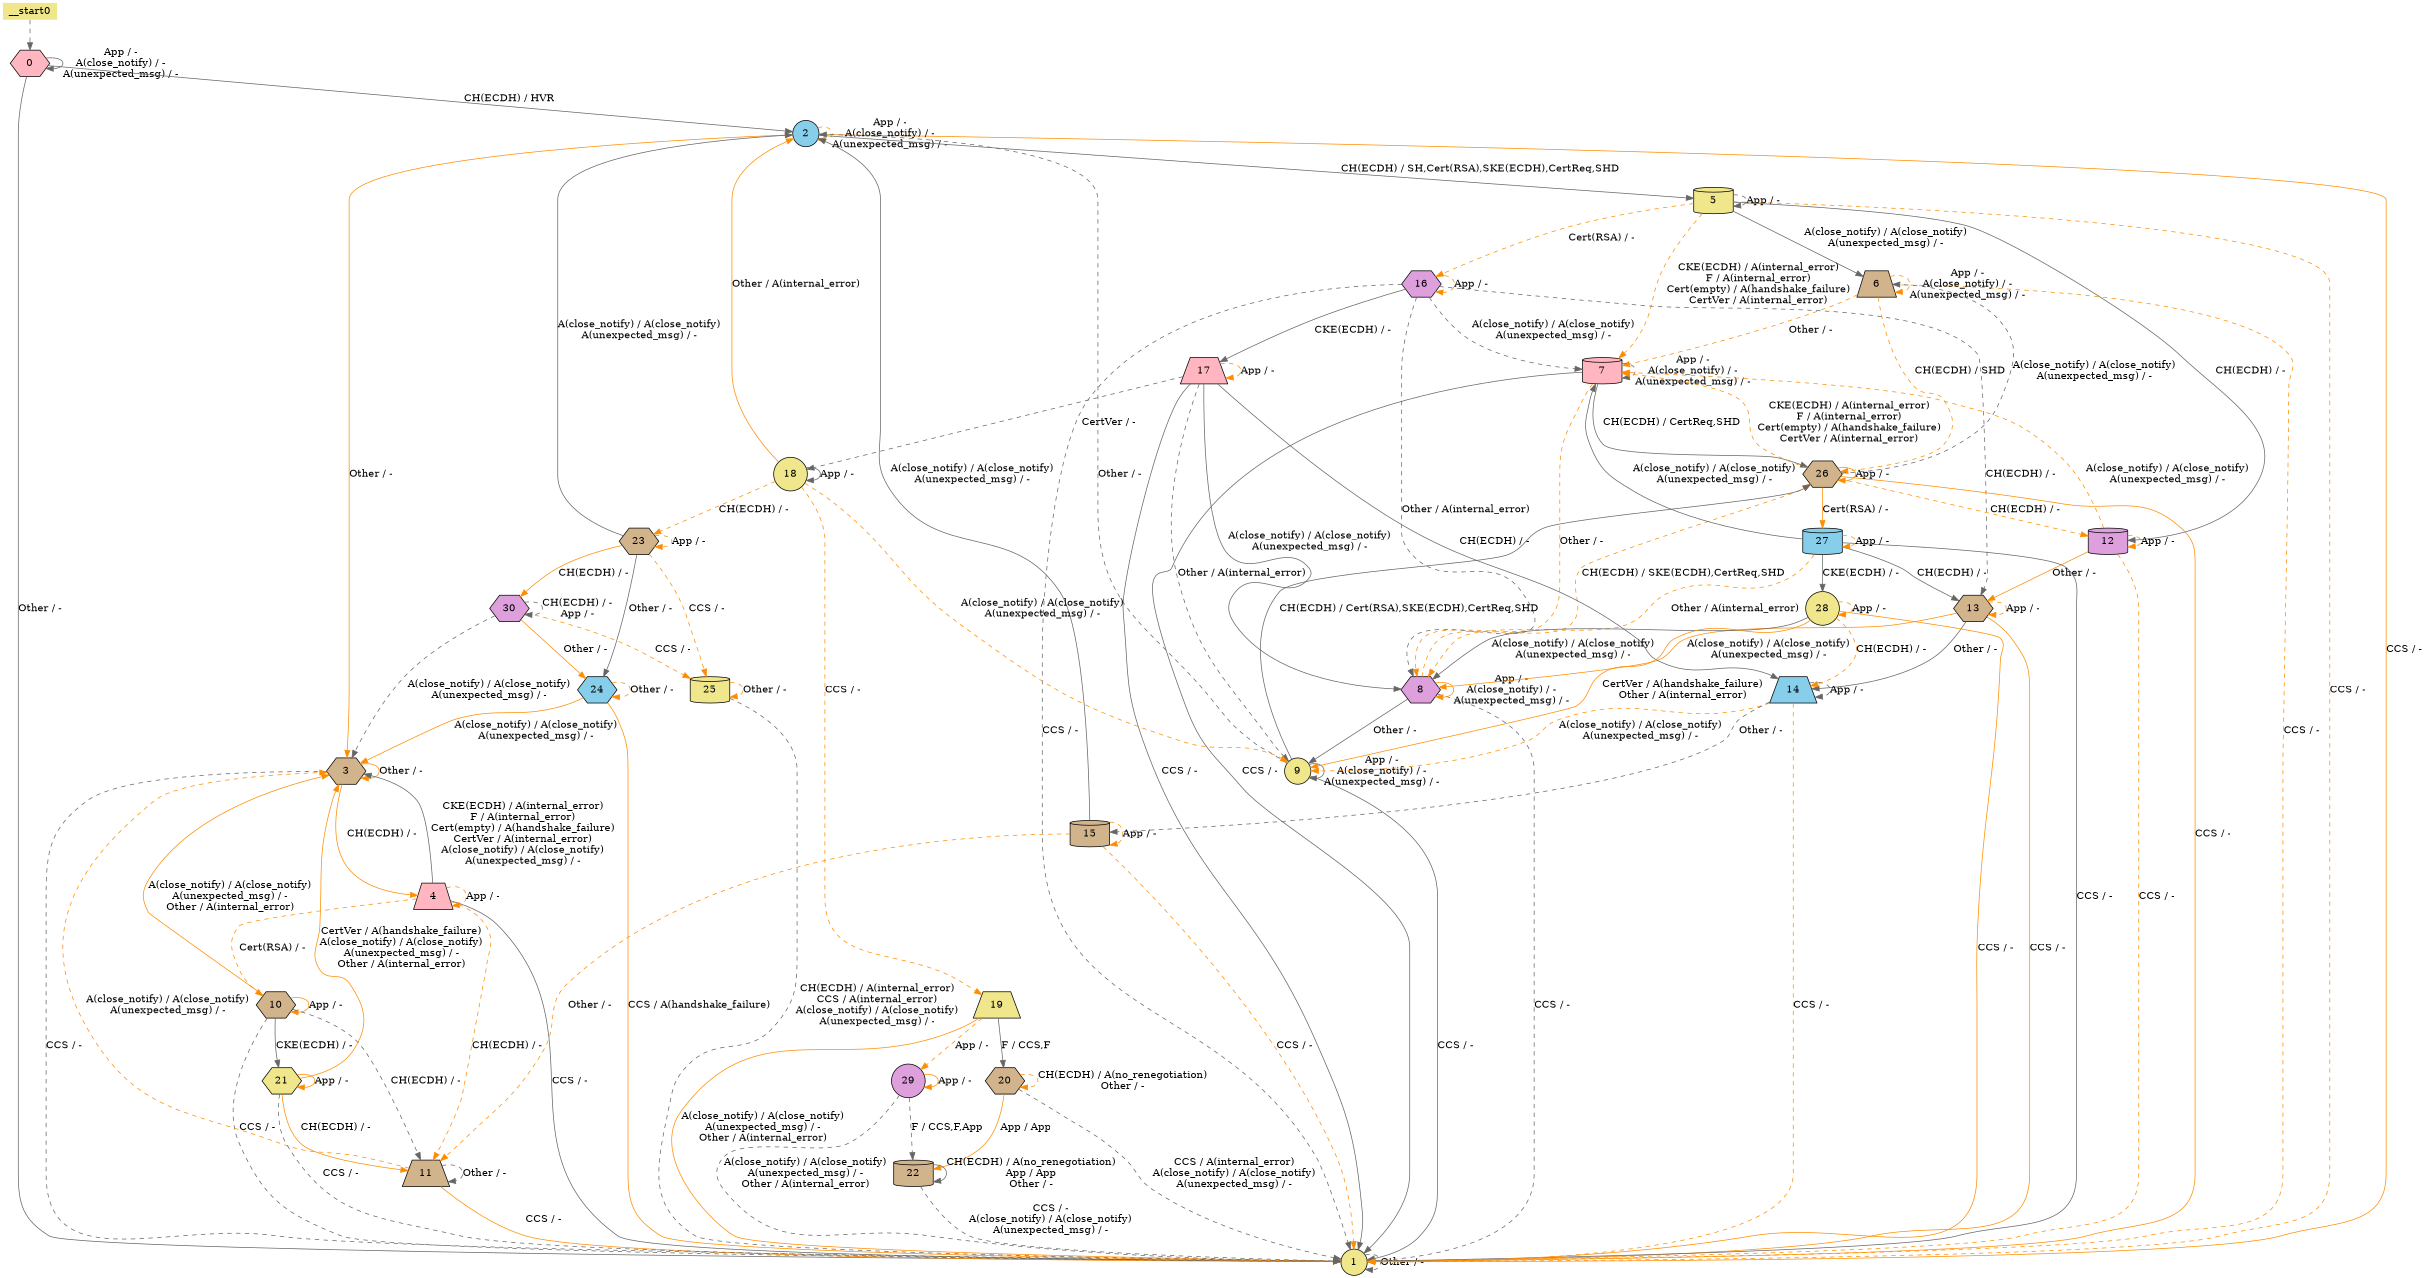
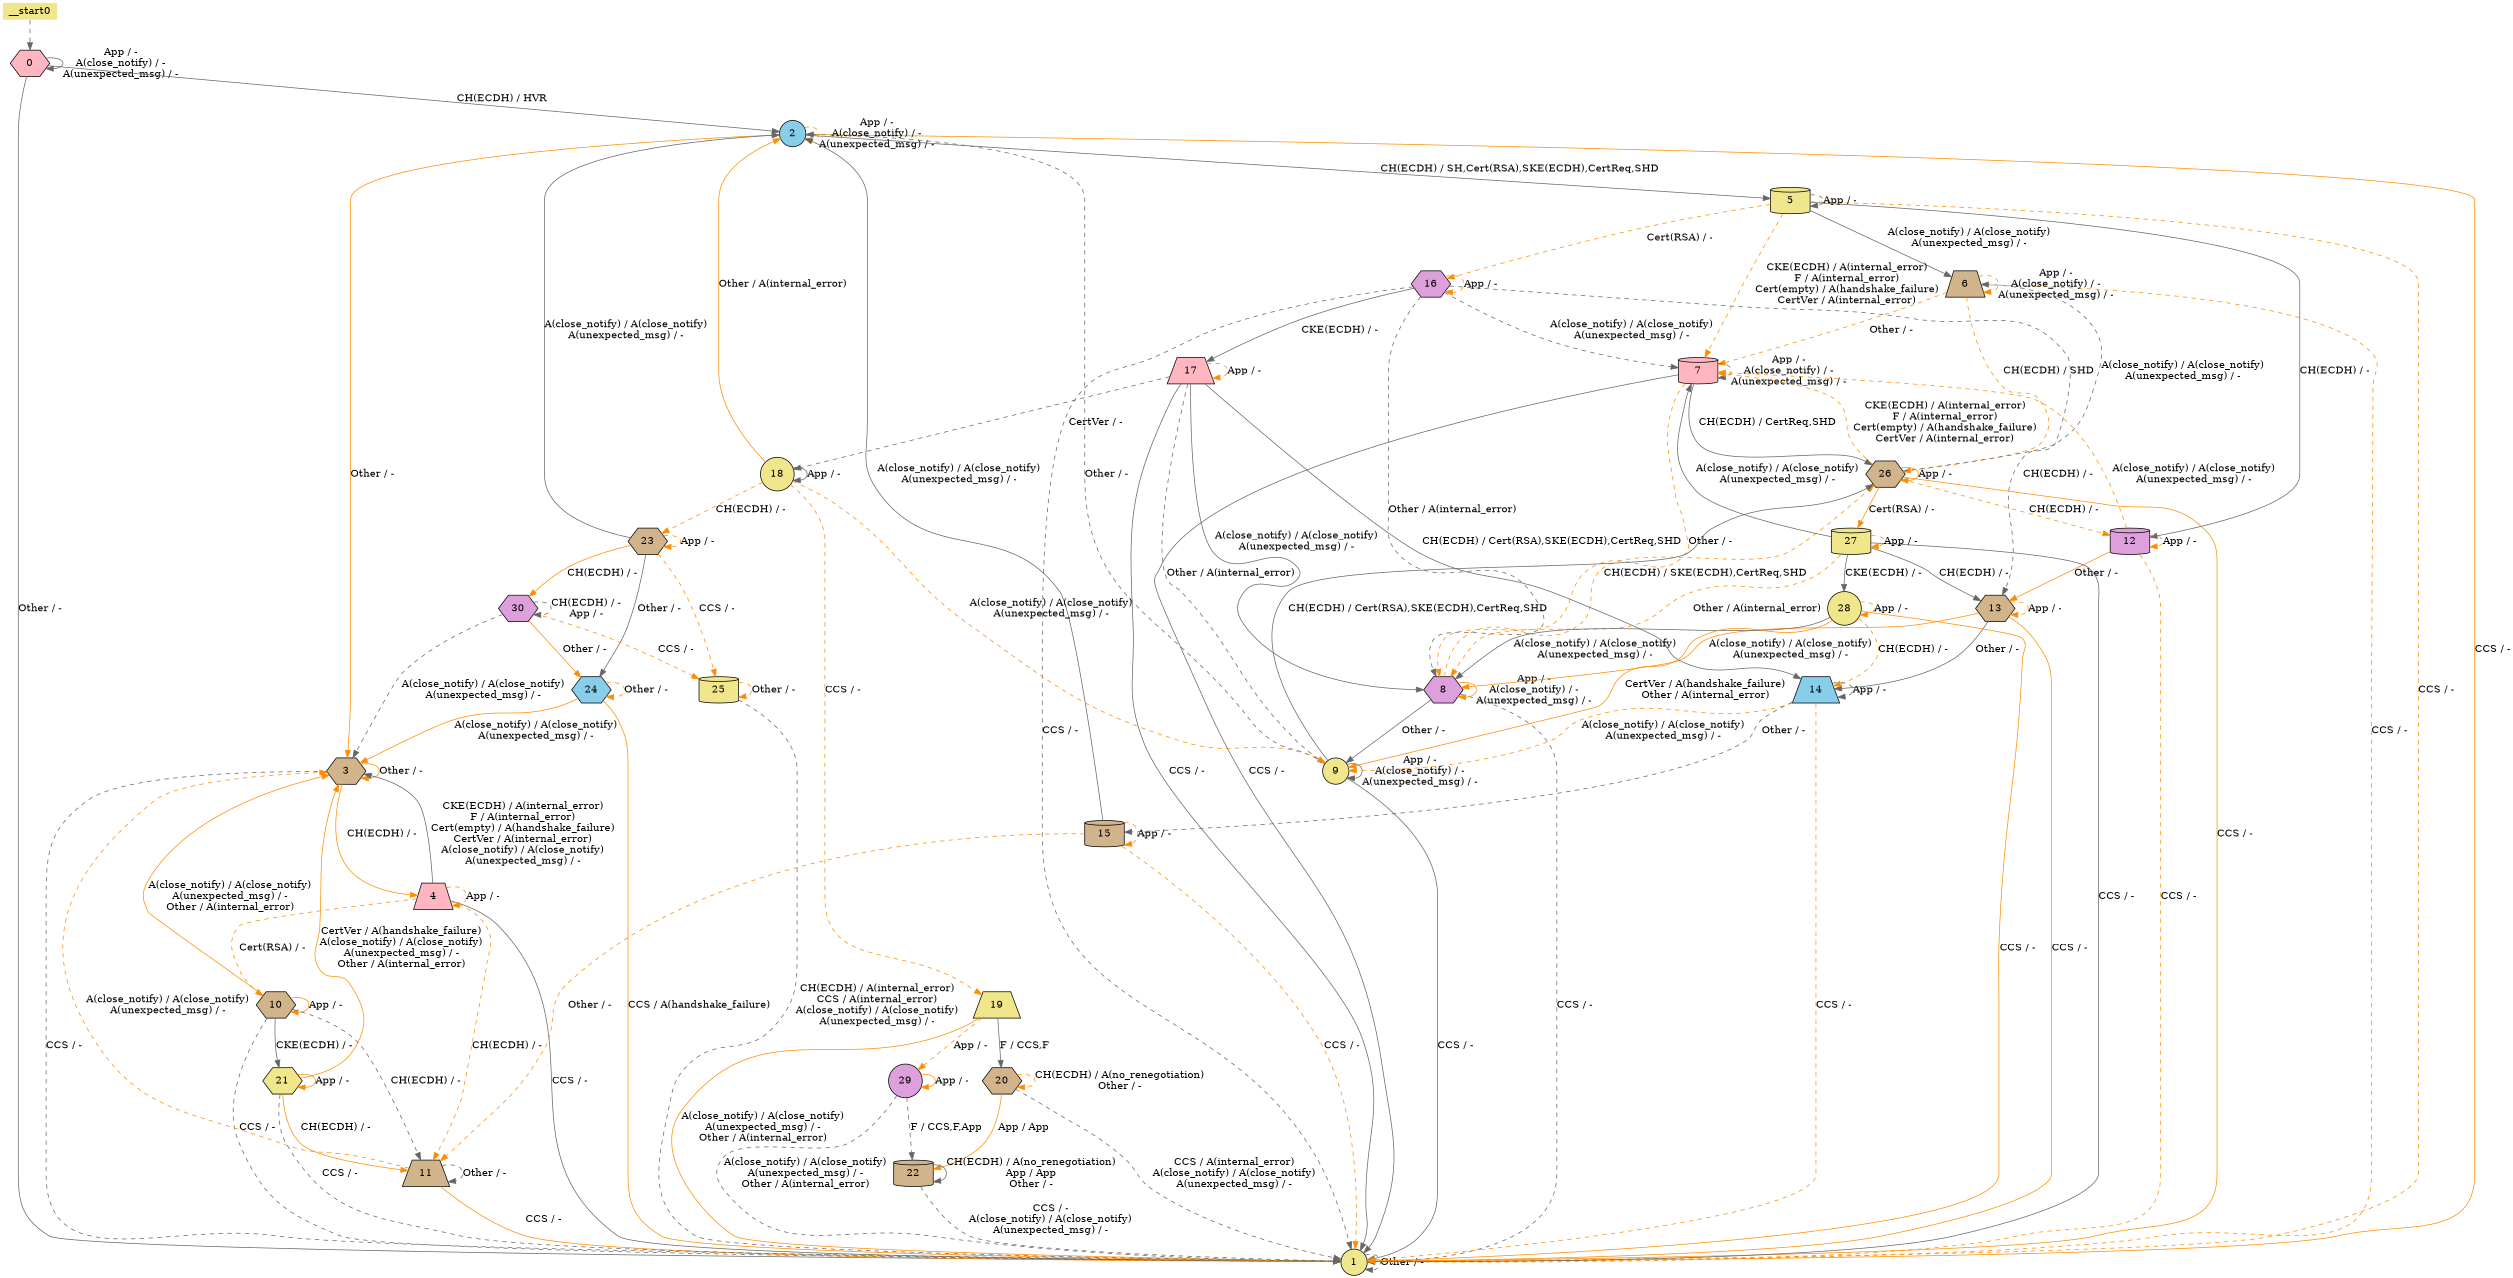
edge "17" -> "14": label "CH(ECDH) / -" -> "CH(ECDH) / Cert(RSA),SKE(ECDH),CertReq,SHD"
node "27": fillcolor skyblue -> khaki
